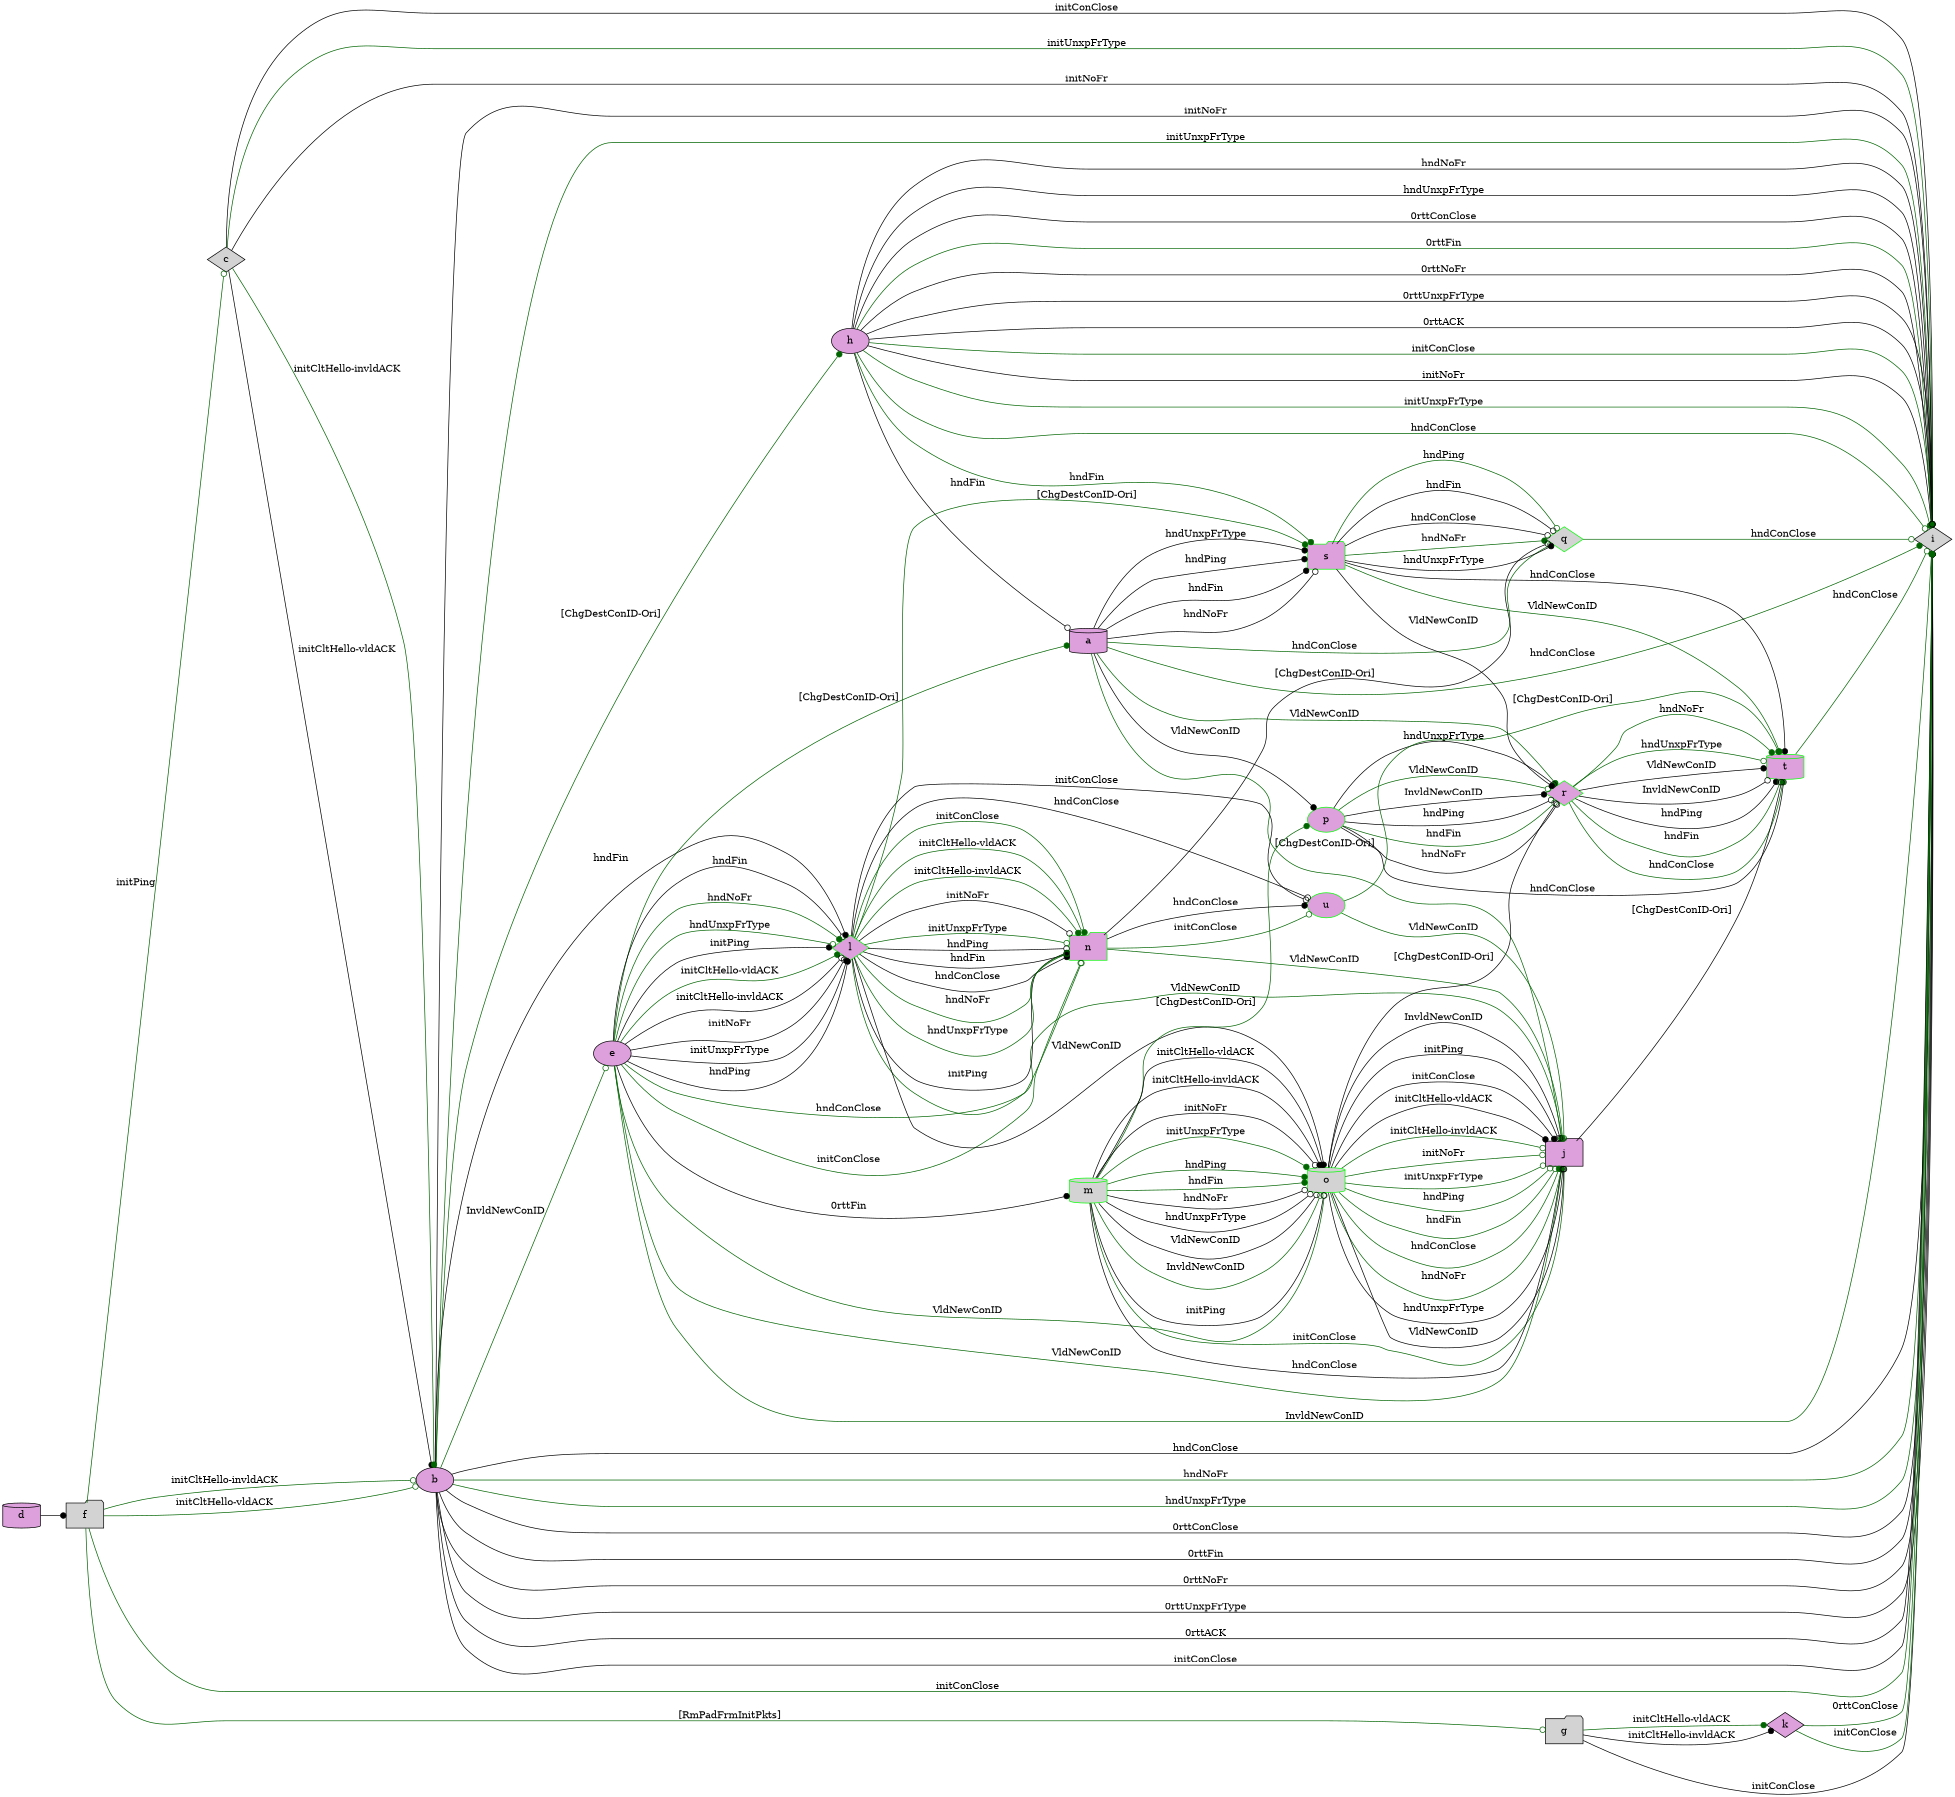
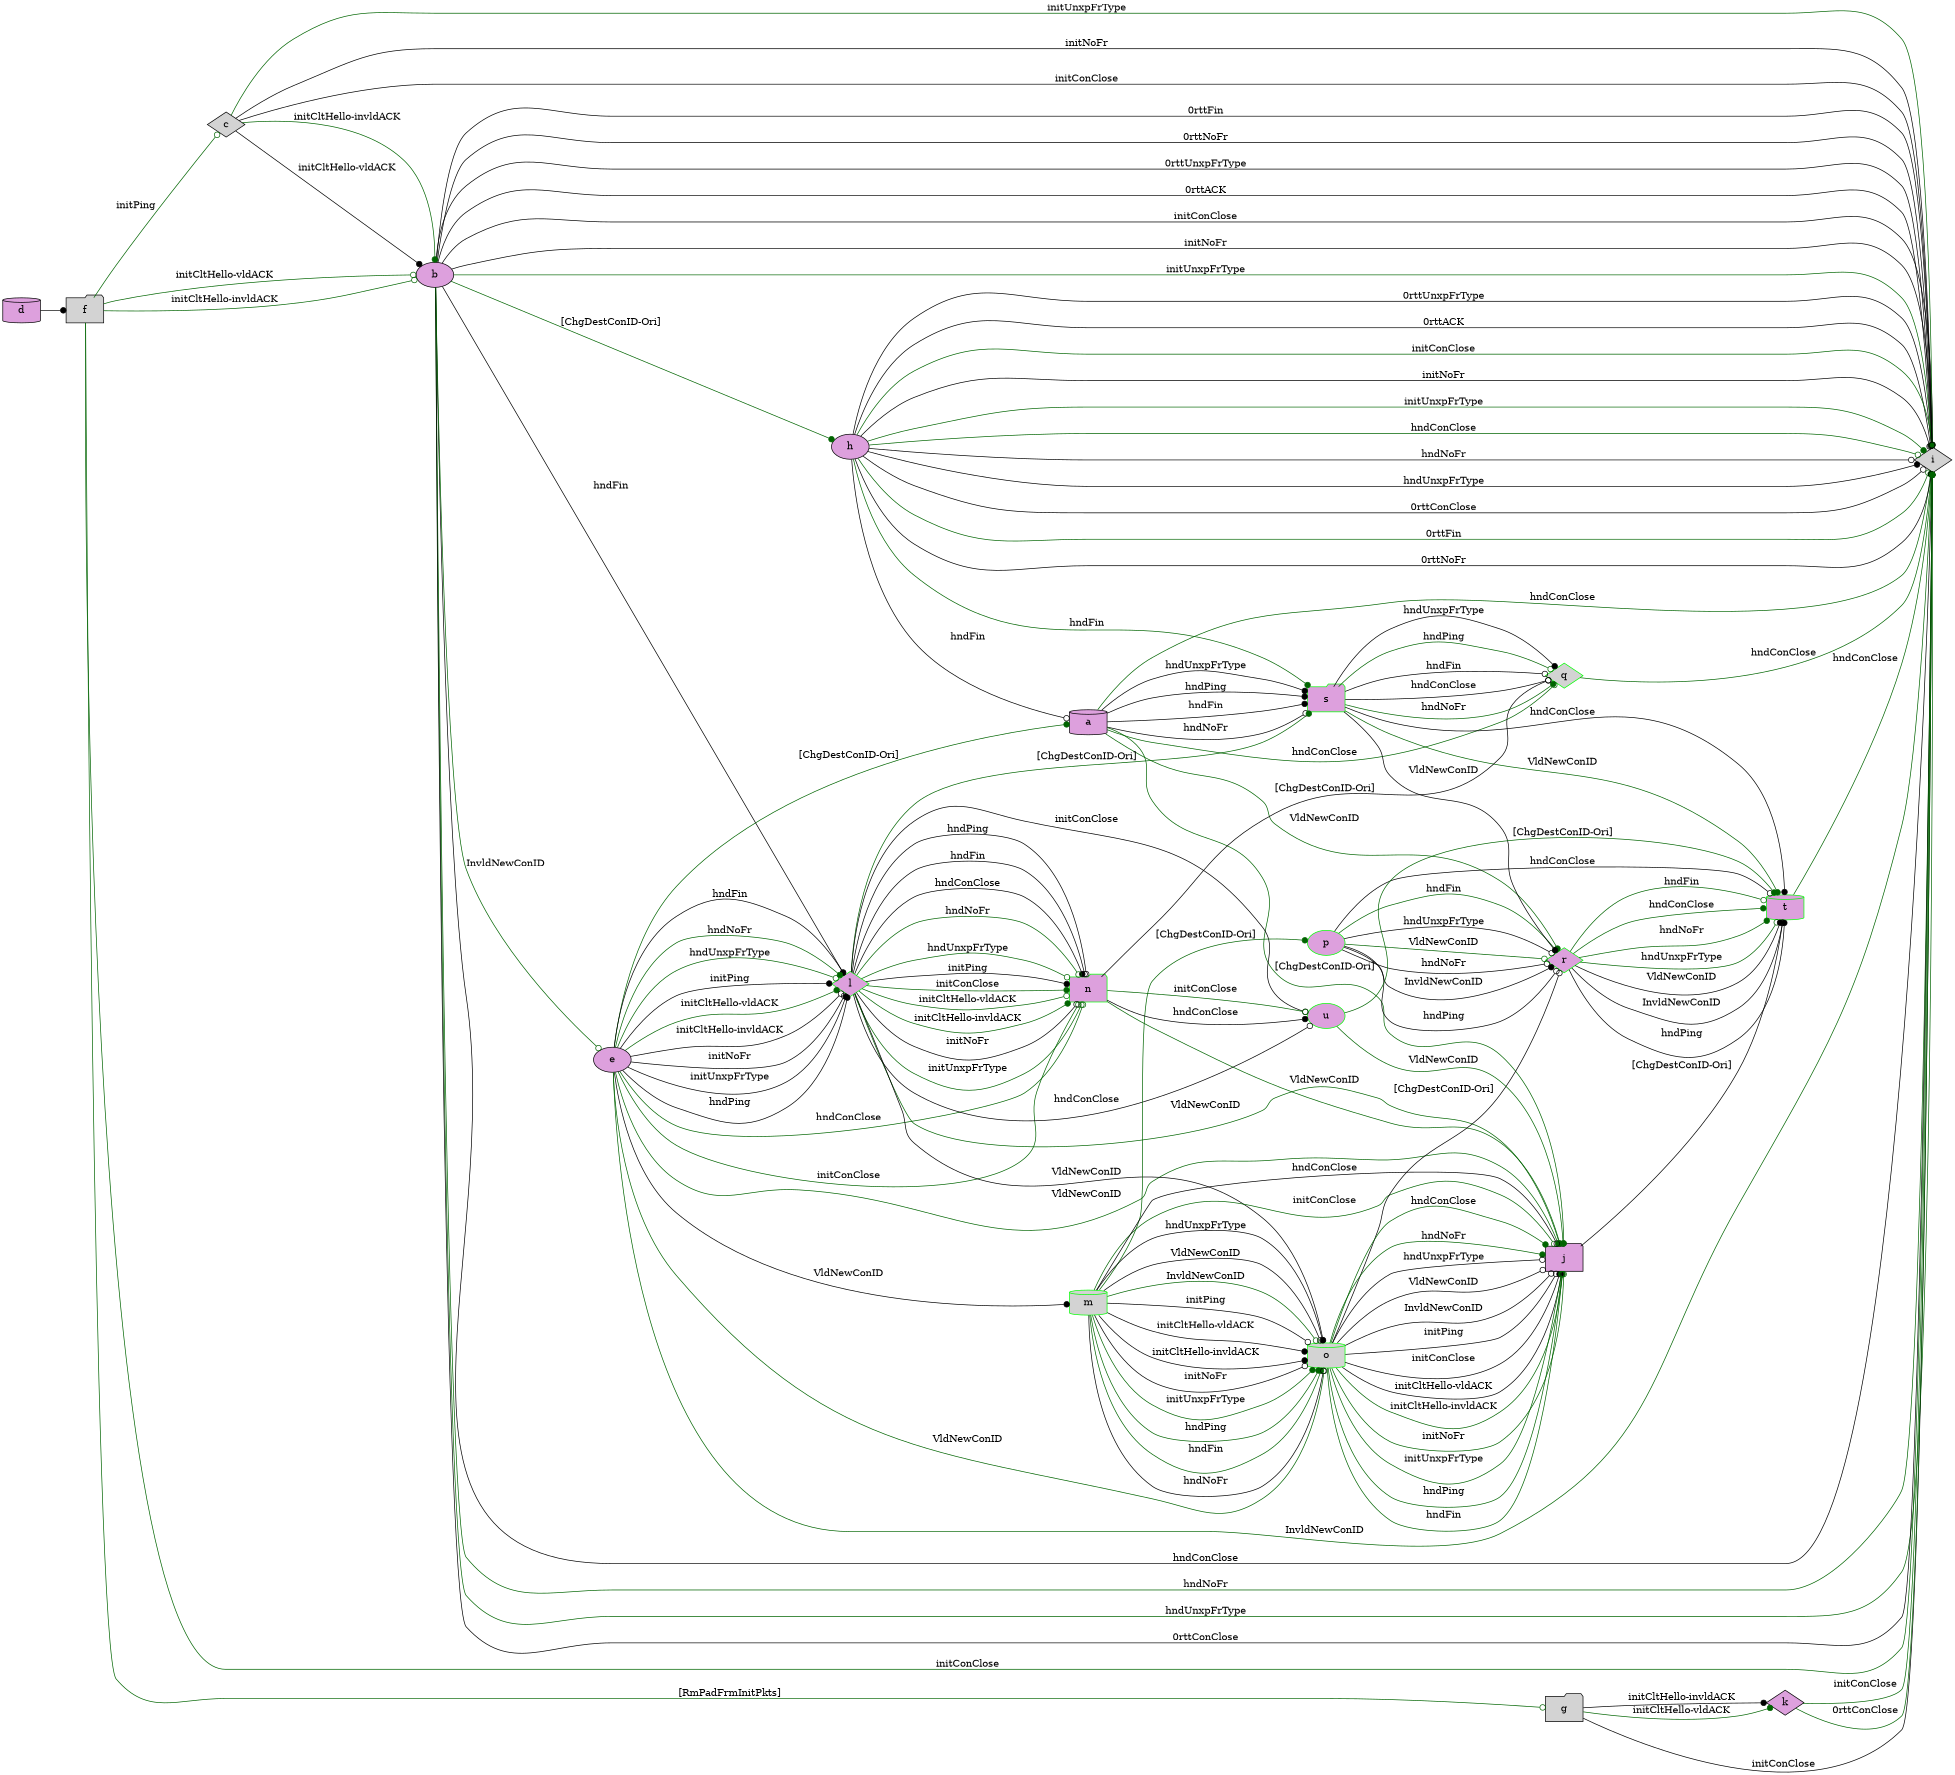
edge "a" -> "p": removed, label "VldNewConID"
edge "e" -> "m": label "0rttFin " -> "VldNewConID "
